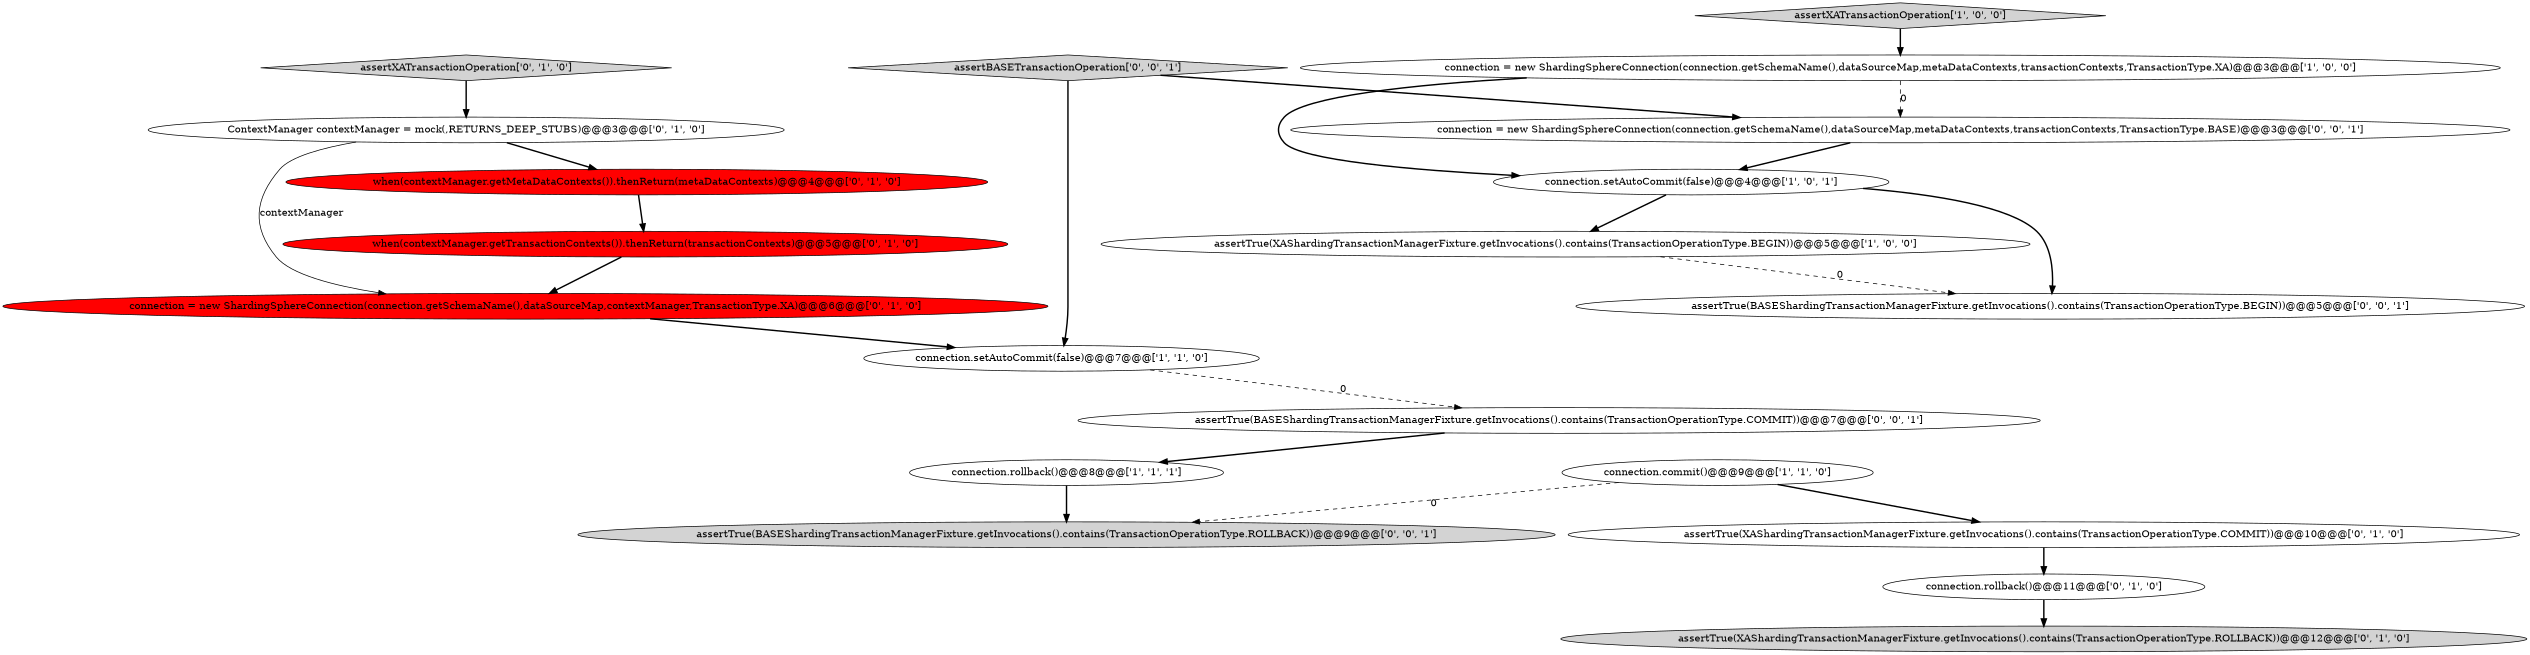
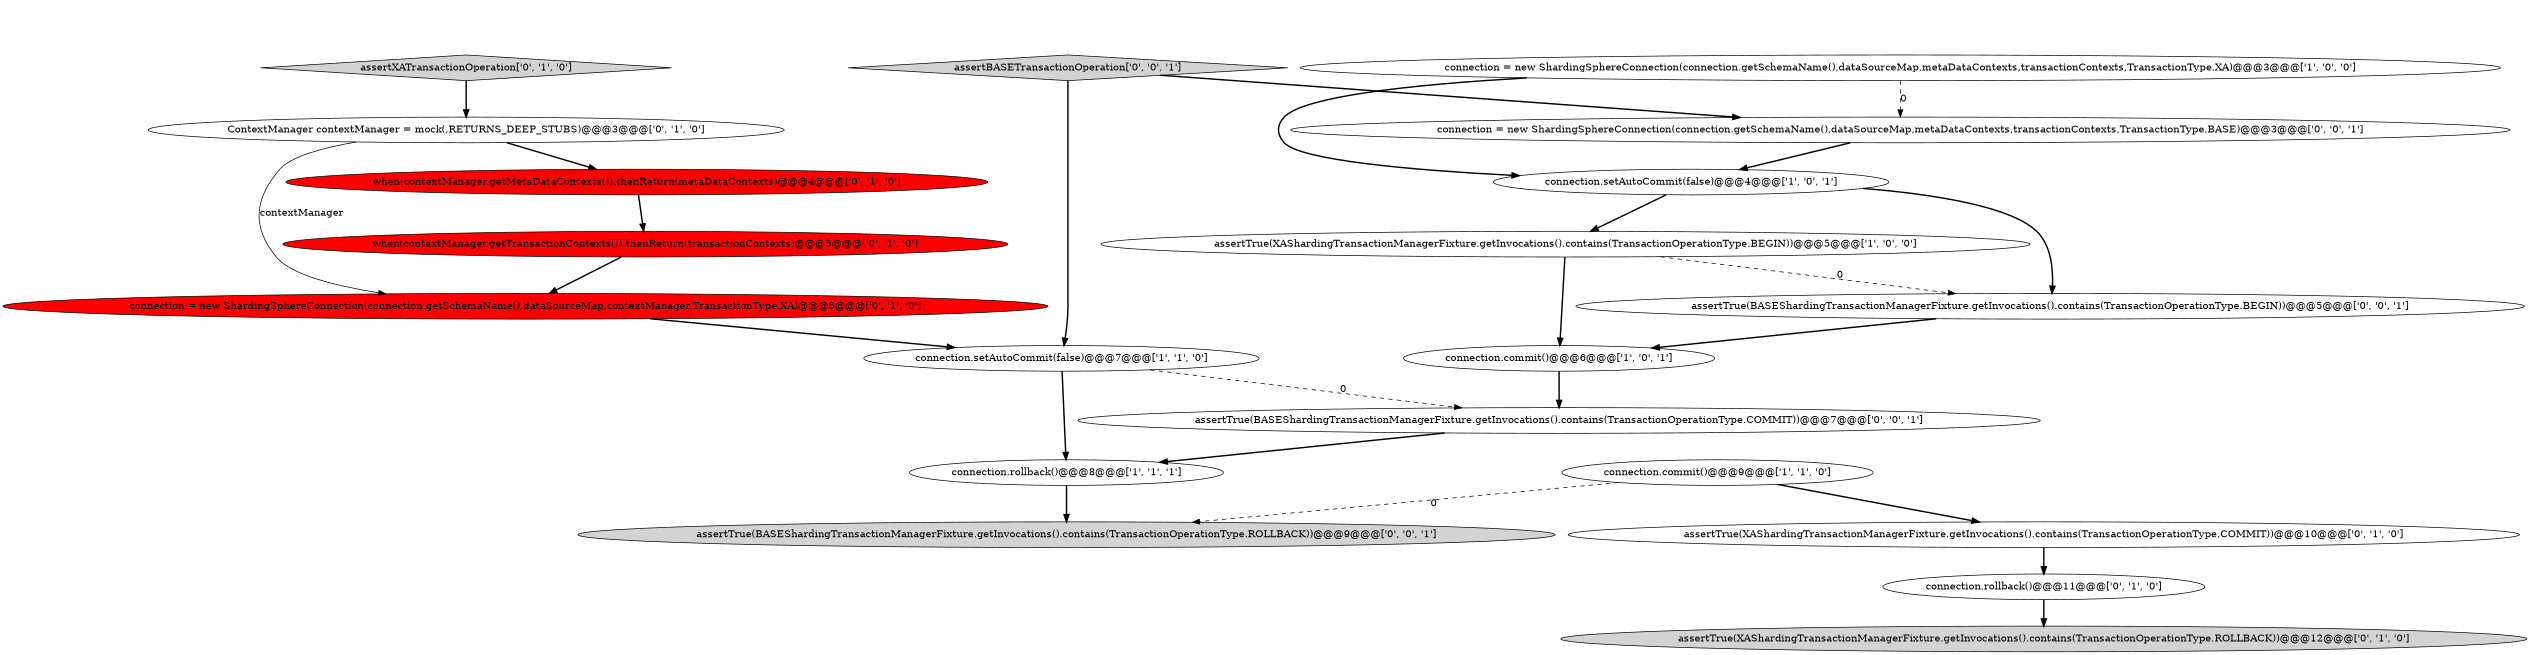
node "assertXATransactionOperation['1', '0', '0']": removed
node "connection.commit()@@@6@@@['1', '0', '1']": added
edge "connection.setAutoCommit(false)@@@7@@@['1', '1', '0']" -> "connection.rollback()@@@8@@@['1', '1', '1']": added
